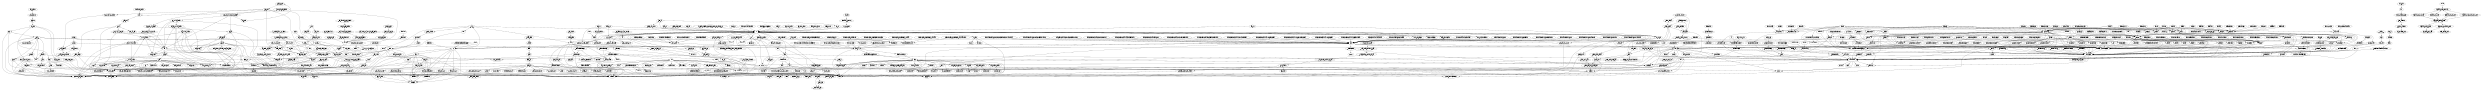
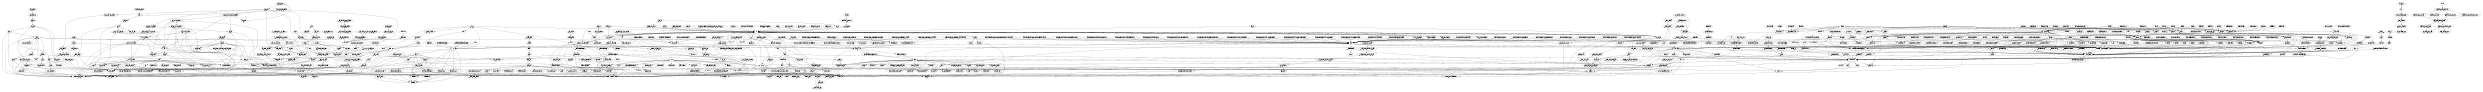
node "testIntegerTensorInput": removed
node "testScatterOutOfRangeCpu": added
node "_close_internal": added
